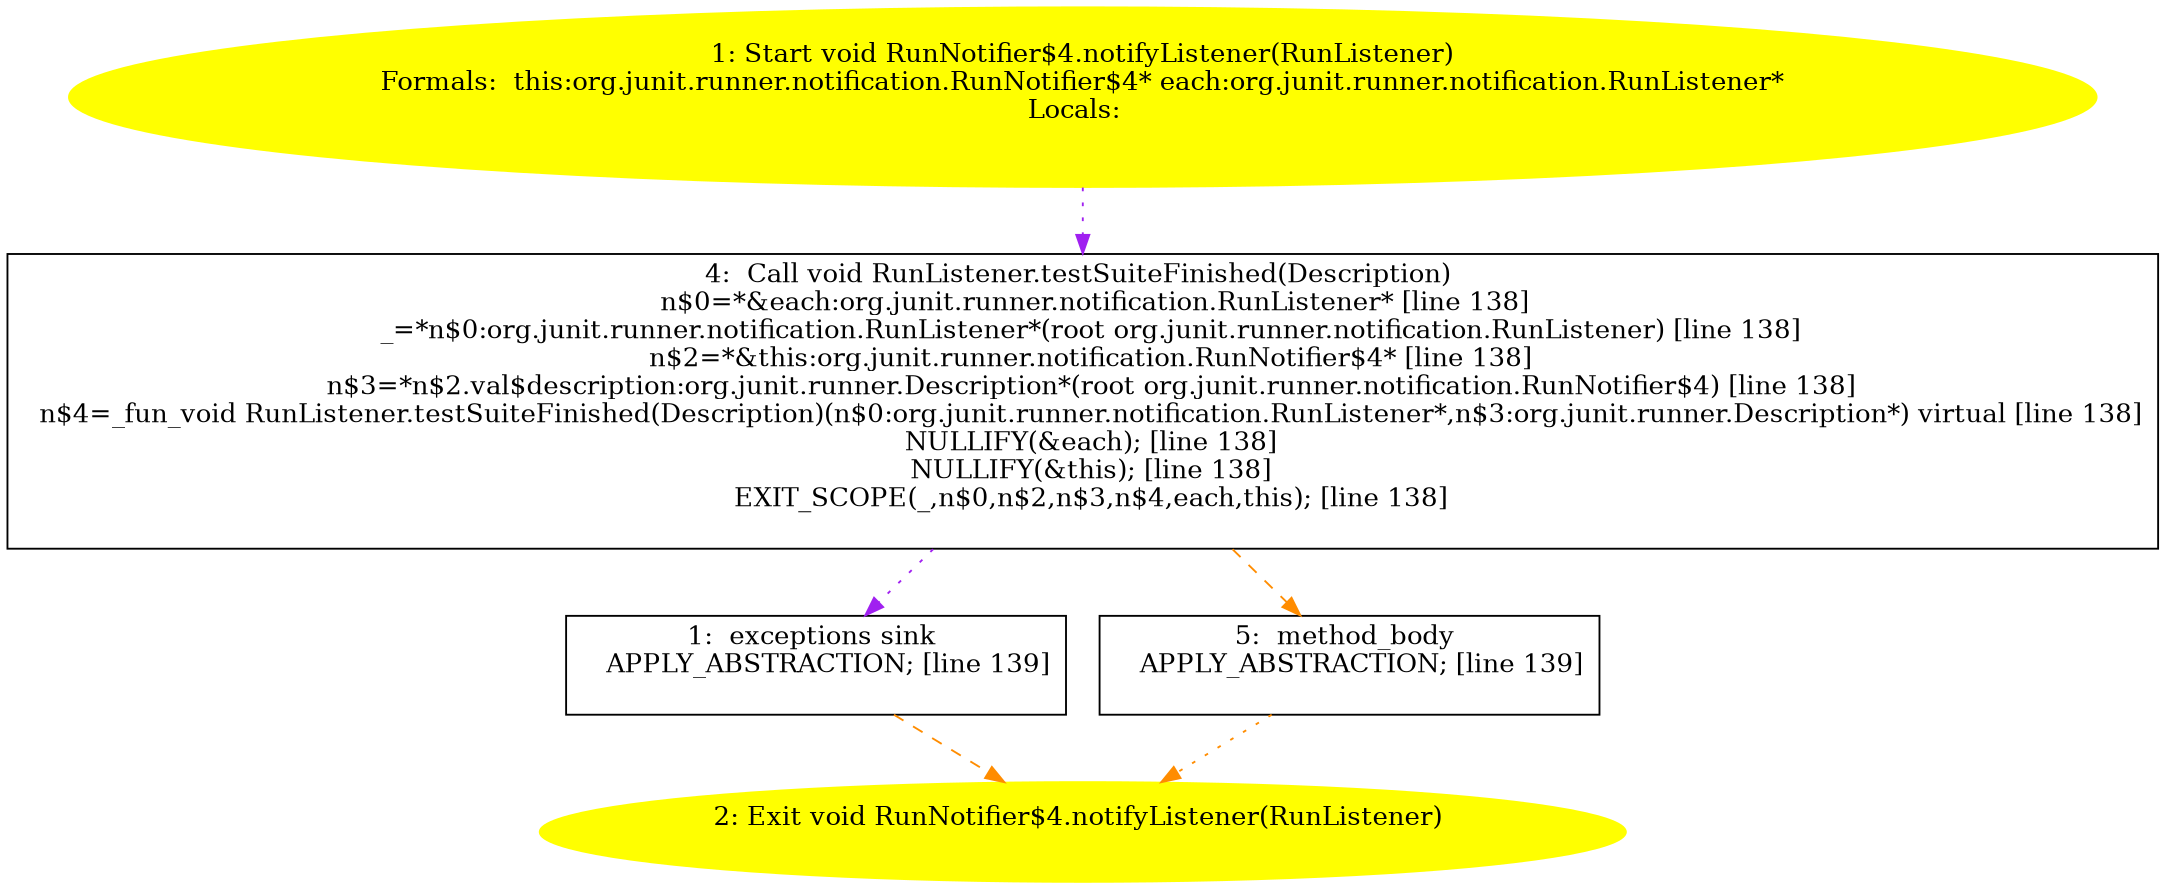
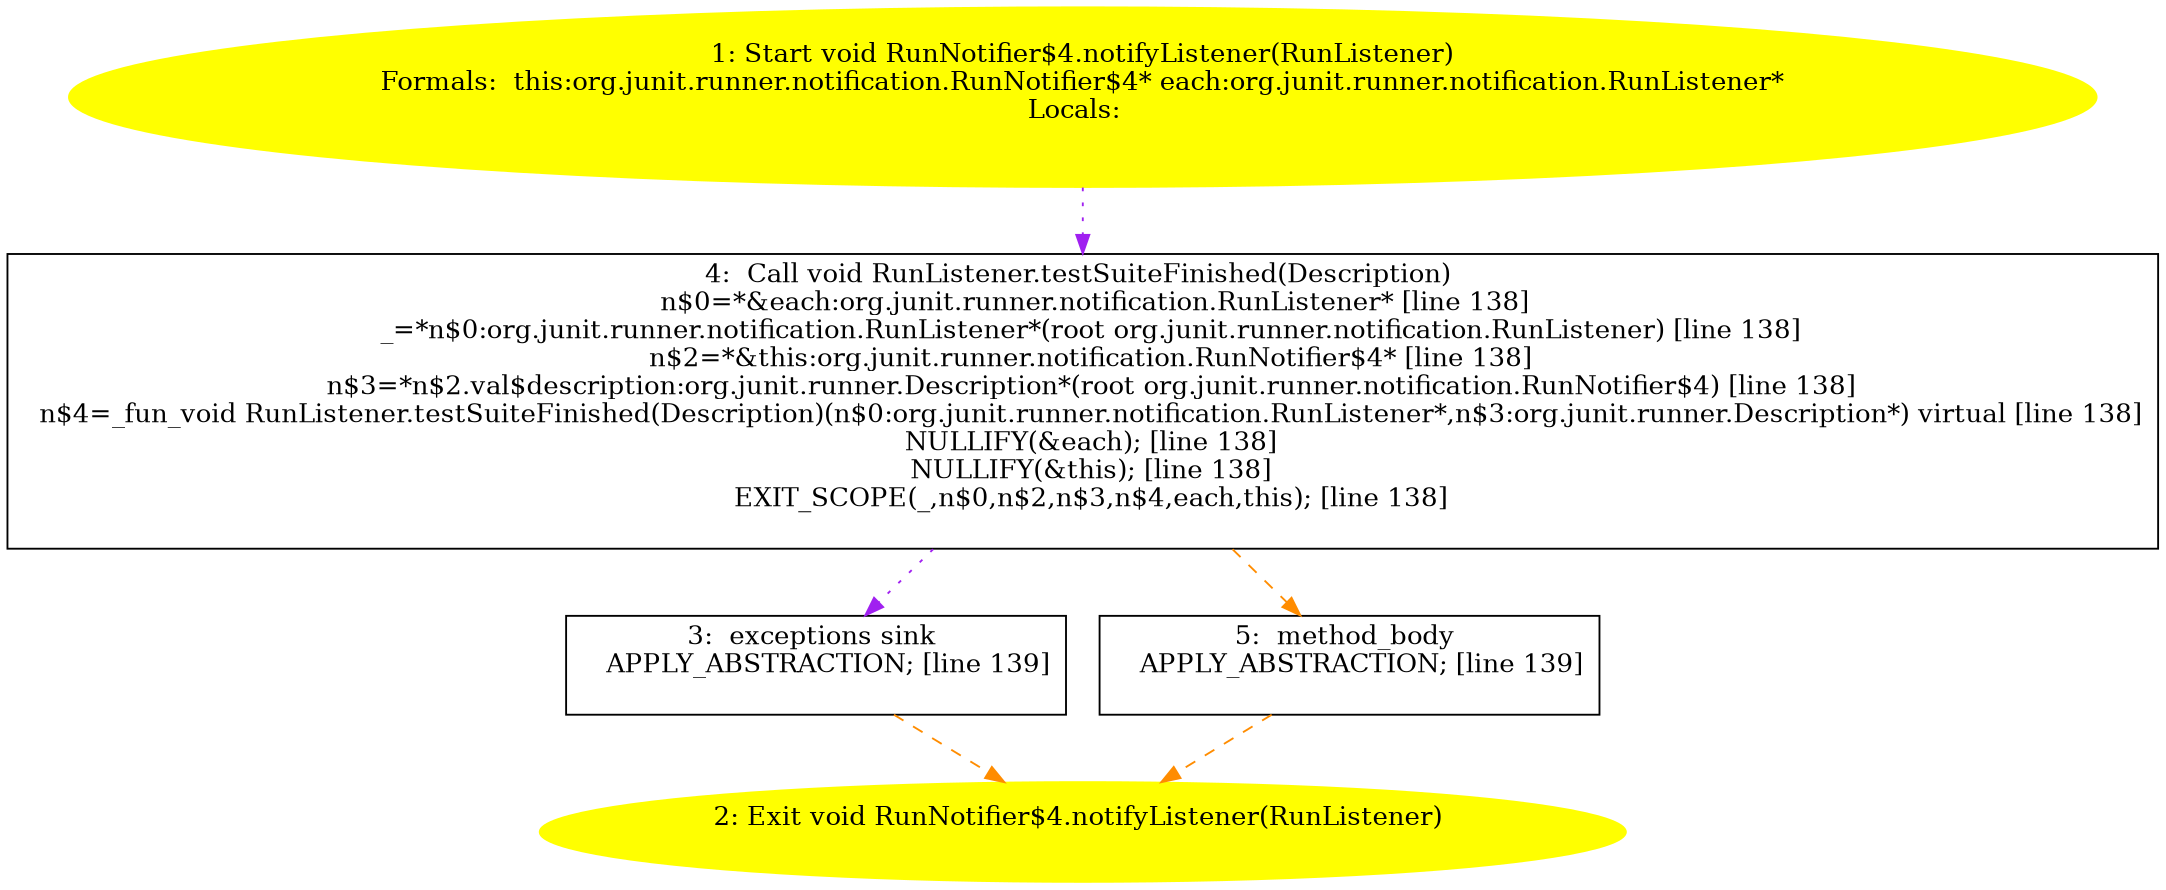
node "1:  exceptions sink APPLY_ABSTRACTION; [line 139]": label "1:  exceptions sink APPLY_ABSTRACTION; [line 139]" -> "3:  exceptions sink APPLY_ABSTRACTION; [line 139]"
edge "5:  method_body APPLY_ABSTRACTION; [line 139]" -> "2: Exit void RunNotifier$4.notifyListener(RunListener)": style dotted -> dashed
